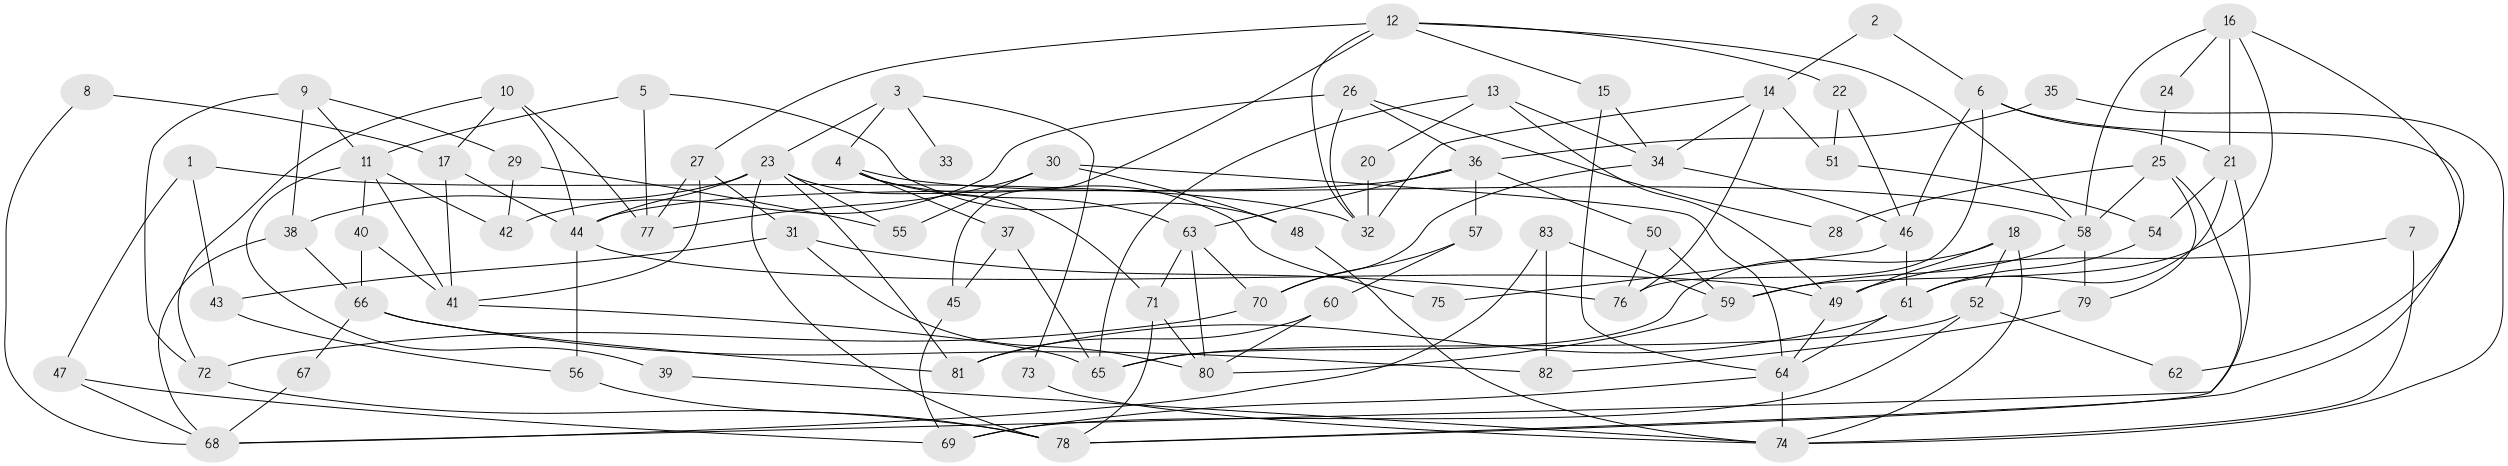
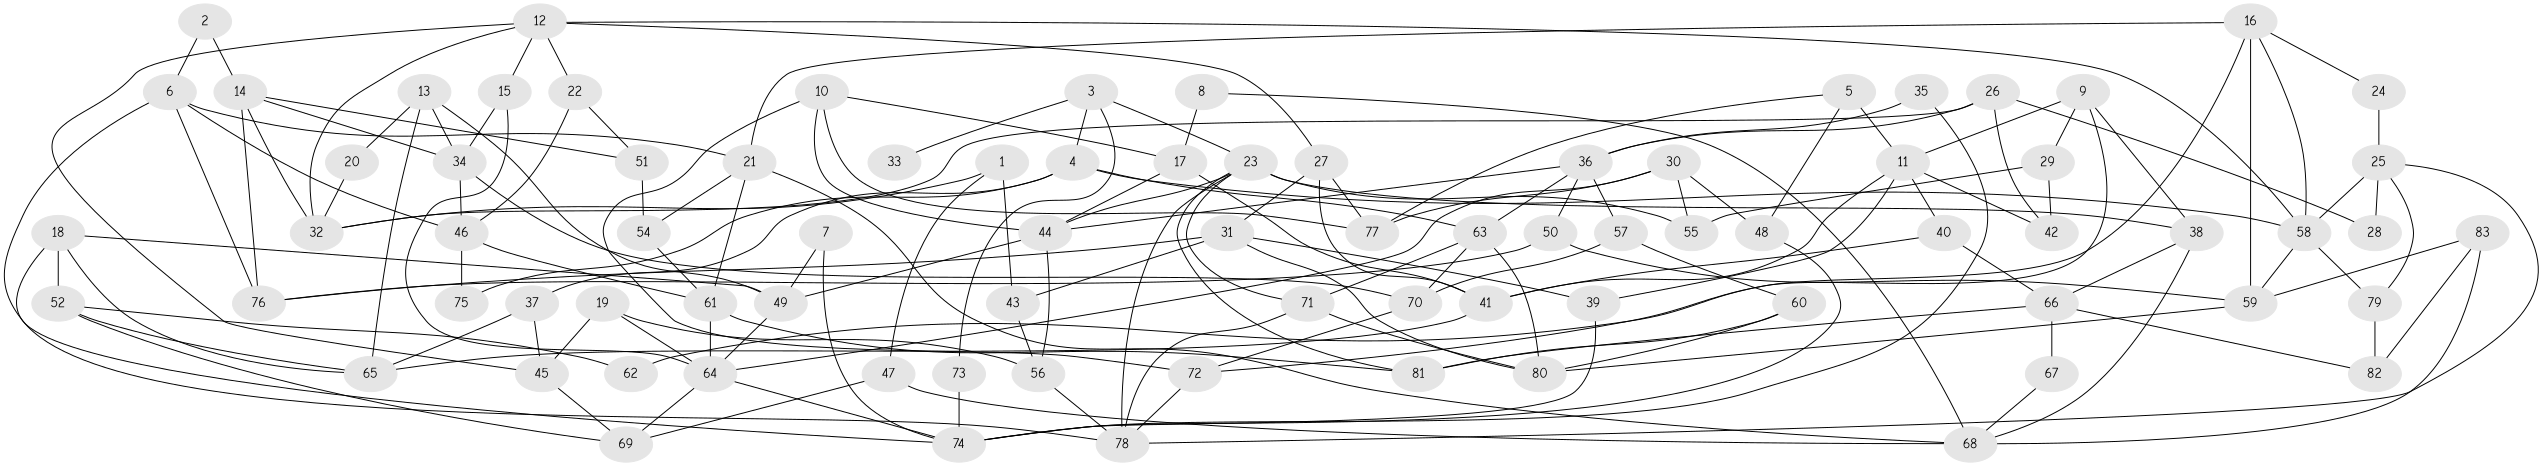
edge "31" -- "39": added
node "19": added
